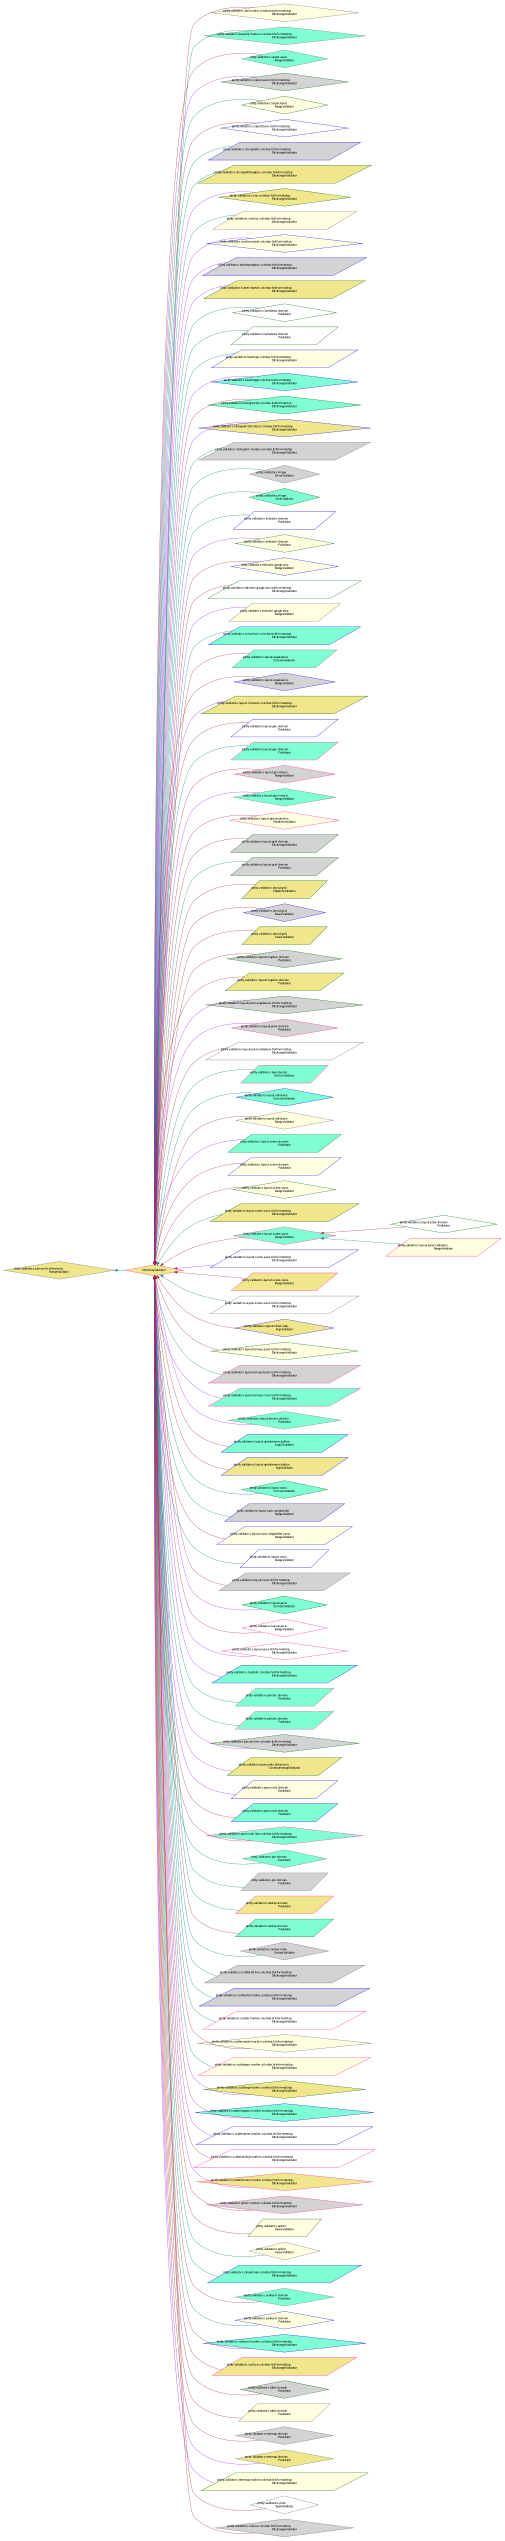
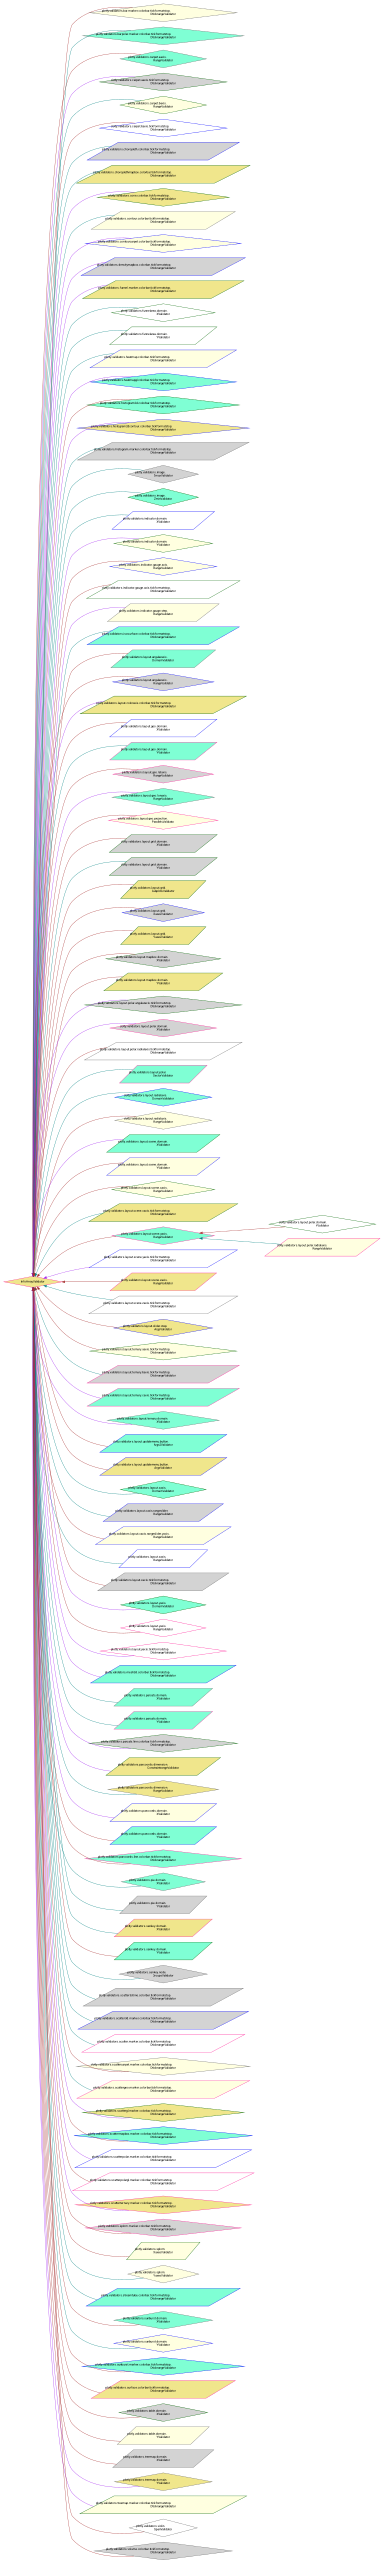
node "plotly.validators.layout.grid.domain. DtickrangeValidator": label "plotly.validators.layout.grid.domain. DtickrangeValidator" -> "plotly.validators.layout.grid.domain. XValidator"
edge "InfoArrayValidator" -> "plotly.validators.parcoords.dimension. RangeValidator": reversed
node "plotly.validators.treemap.domain. XValidator": shape diamond -> parallelogram
